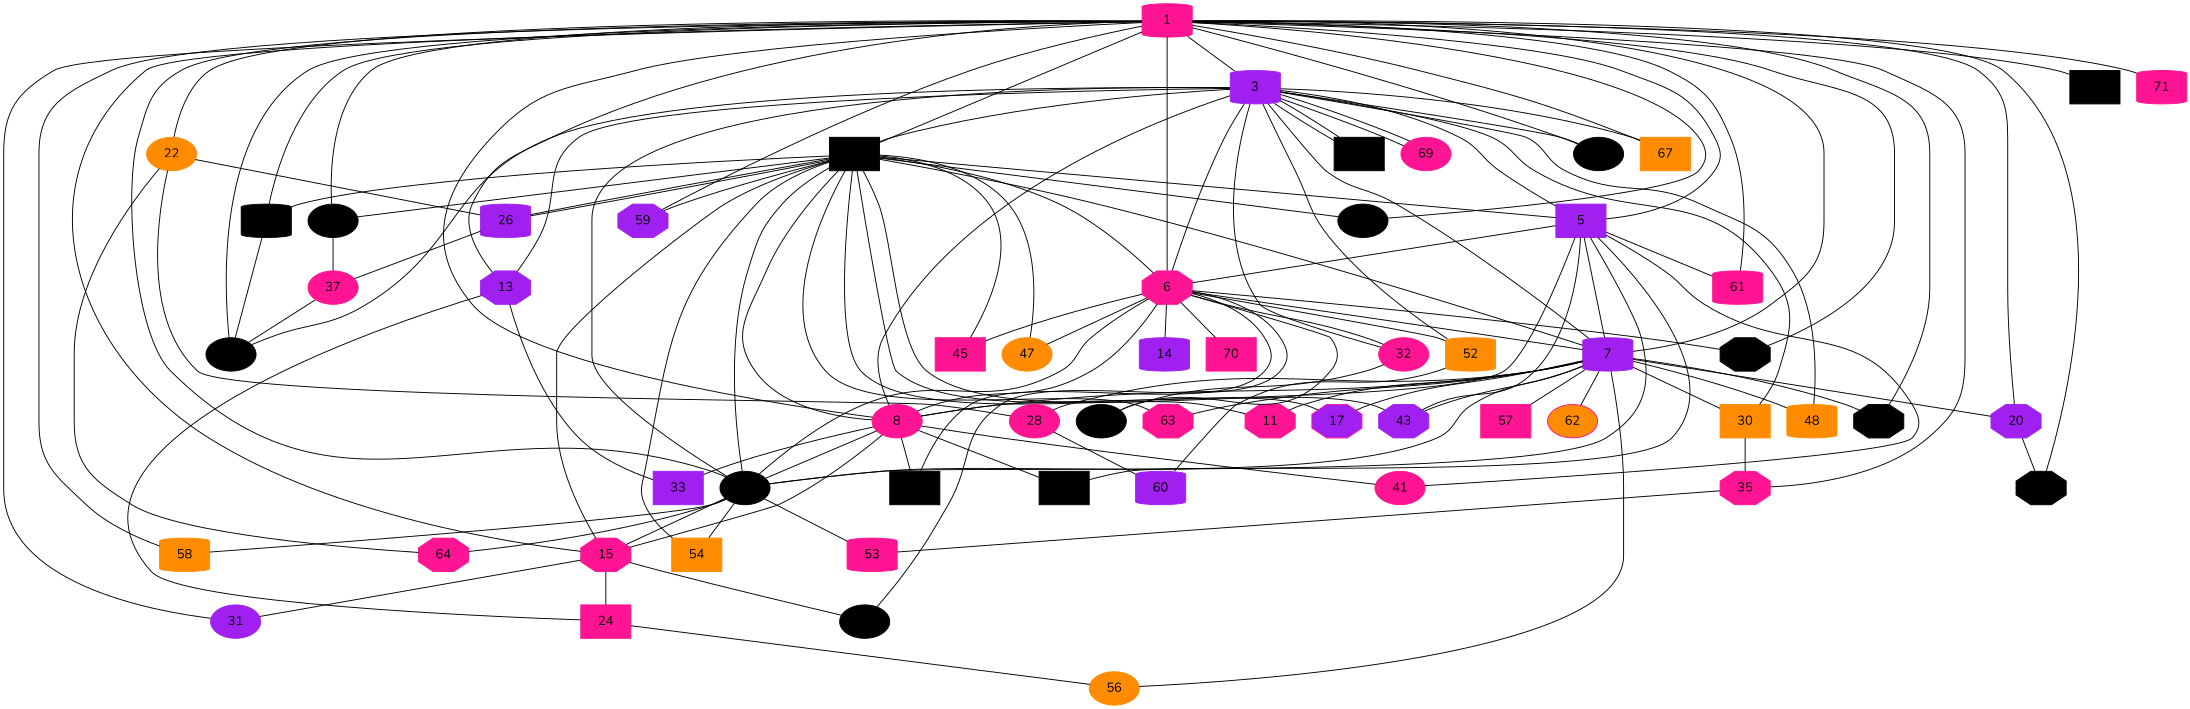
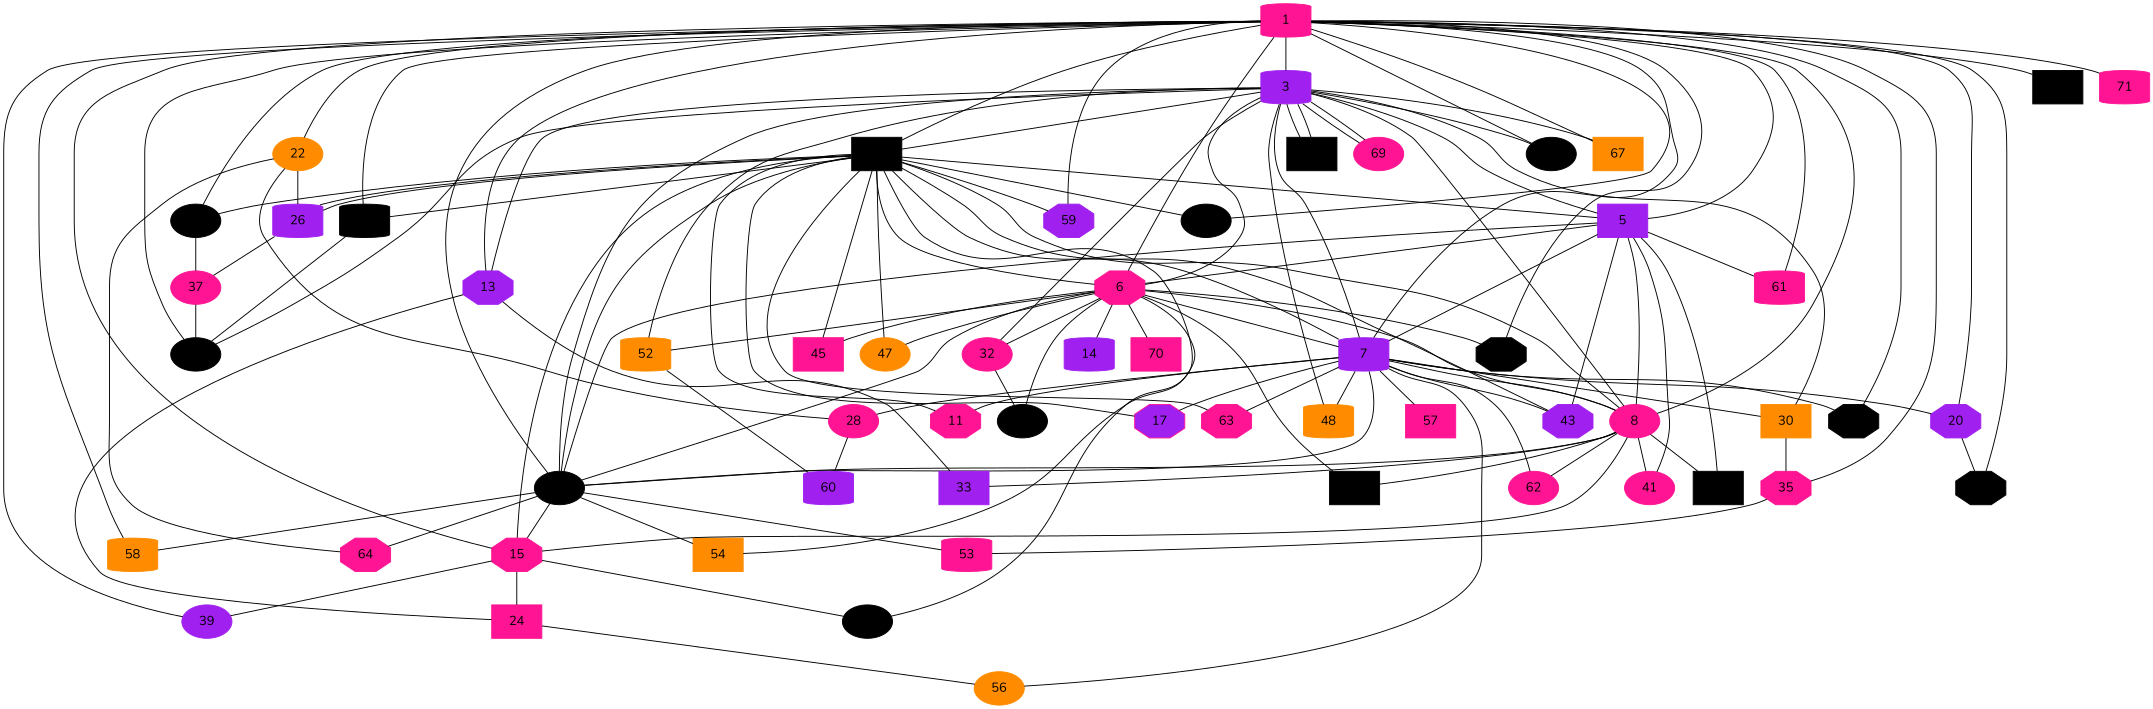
node "62": fillcolor darkorange -> deeppink
edge "8" -- "62": added
node "31": label "31" -> "39"
